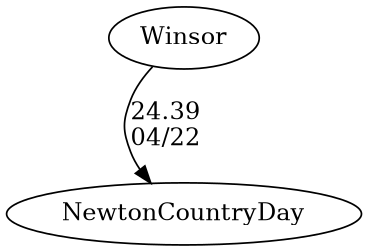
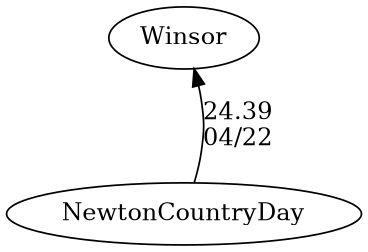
edge "Winsor" -> "NewtonCountryDay": reversed
